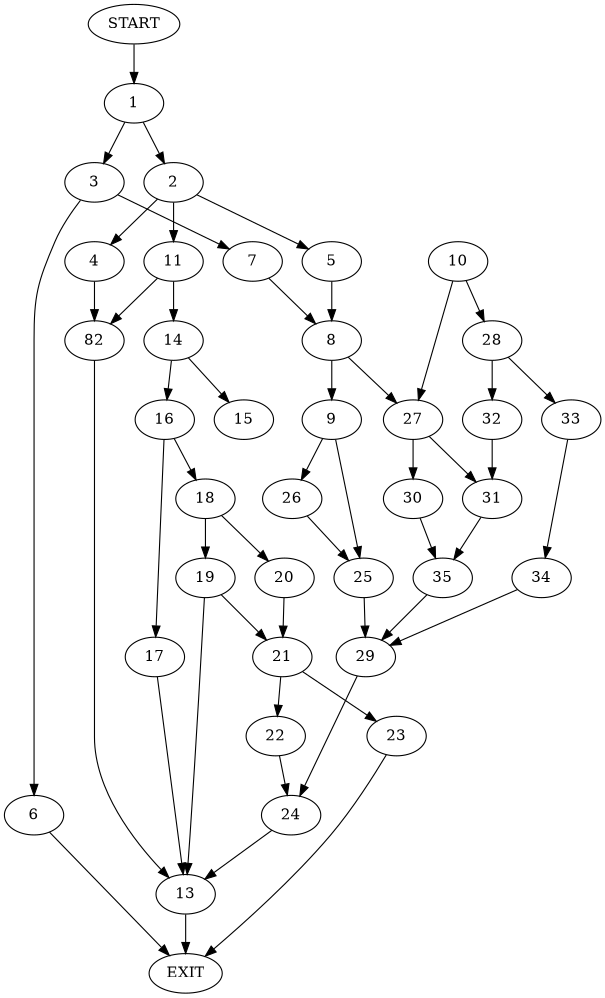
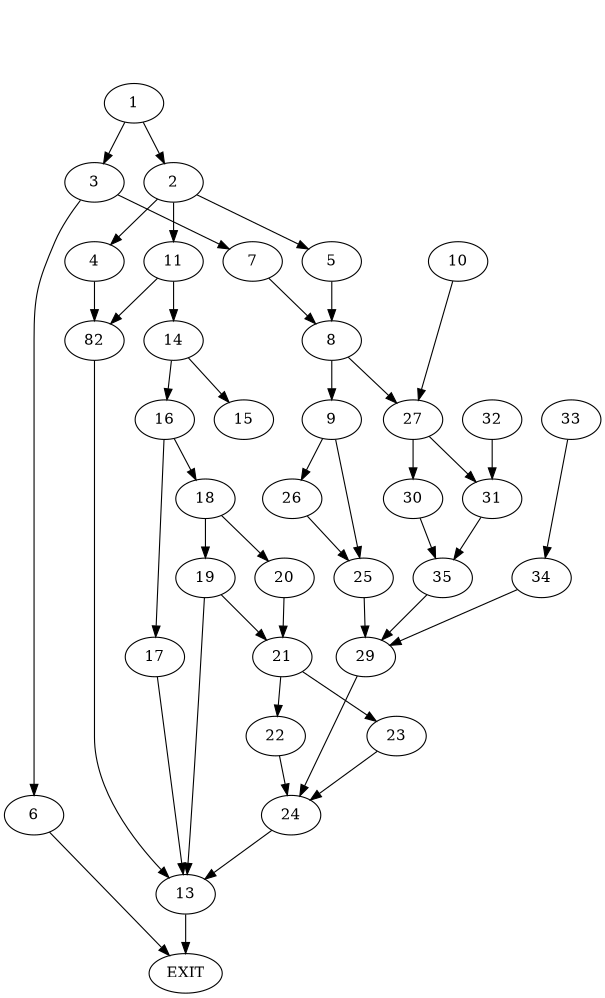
node "START": removed
node "28": removed
edge "23" -> "EXIT": now "23" -> "24"
